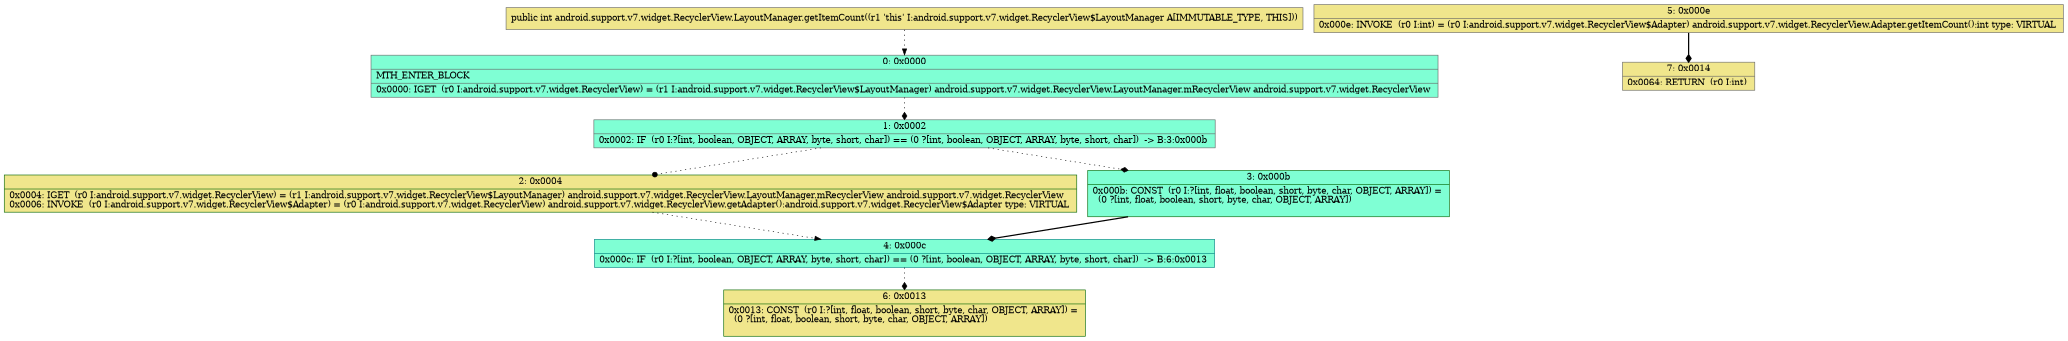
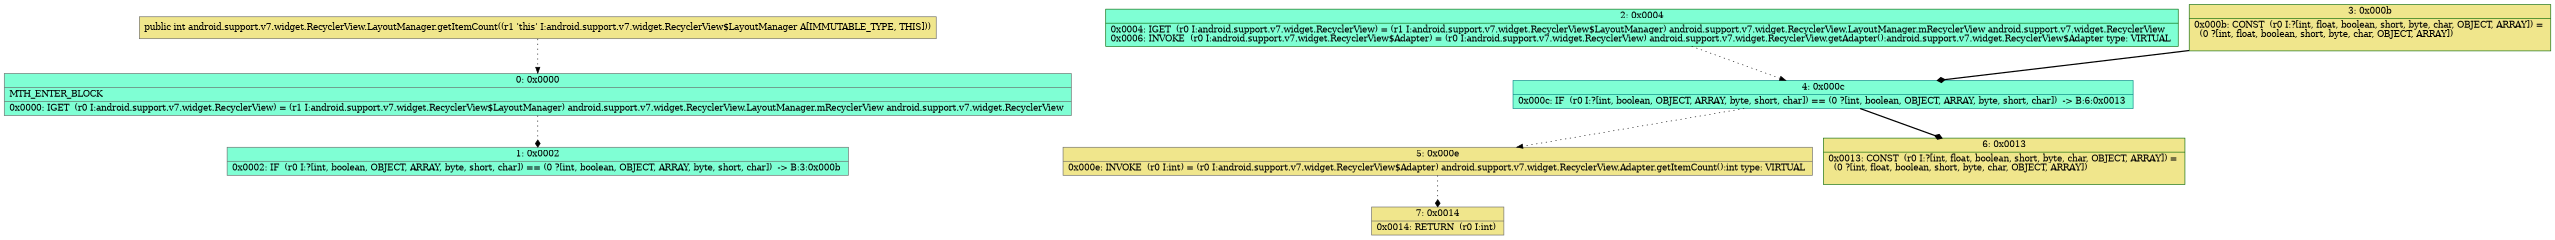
edge "5: 0x000e" -> "7: 0x0014": style bold -> dotted
node "7: 0x0014": text "0x0064: RETURN  (r0 I:int)" -> "0x0014: RETURN  (r0 I:int)"
edge "4: 0x000c" -> "5: 0x000e": added
edge "1: 0x0002" -> "3: 0x000b": removed
edge "1: 0x0002" -> "2: 0x0004": removed
node "2: 0x0004": fillcolor khaki -> aquamarine
node "3: 0x000b": fillcolor aquamarine -> khaki
edge "4: 0x000c" -> "6: 0x0013": style dotted -> bold
